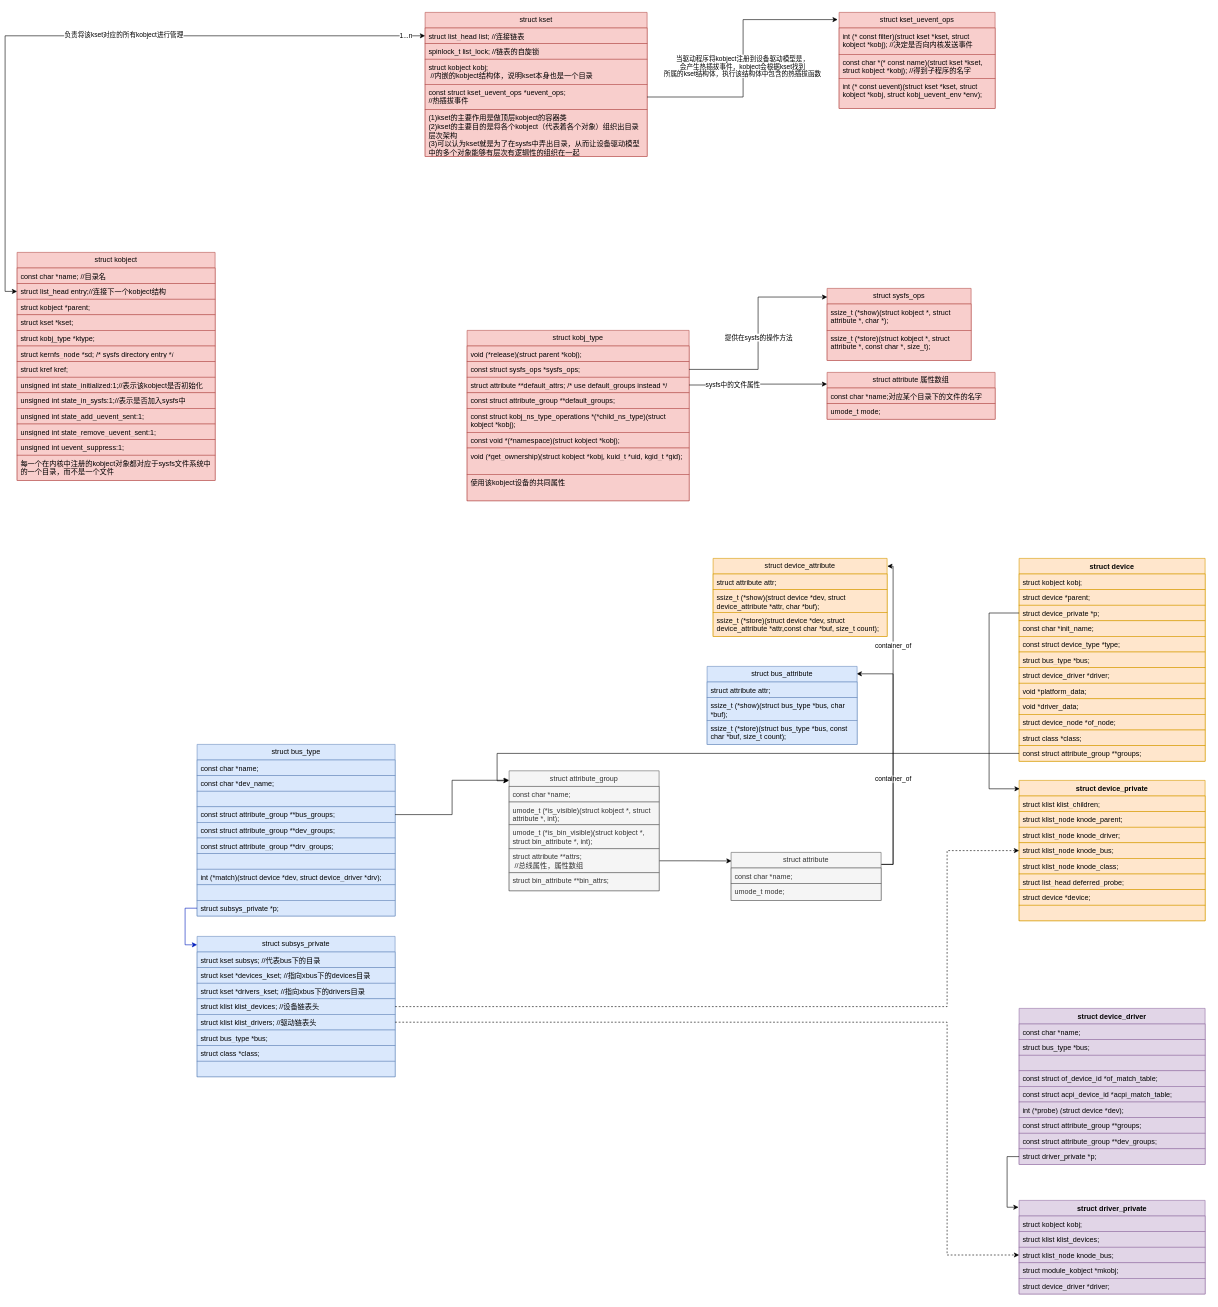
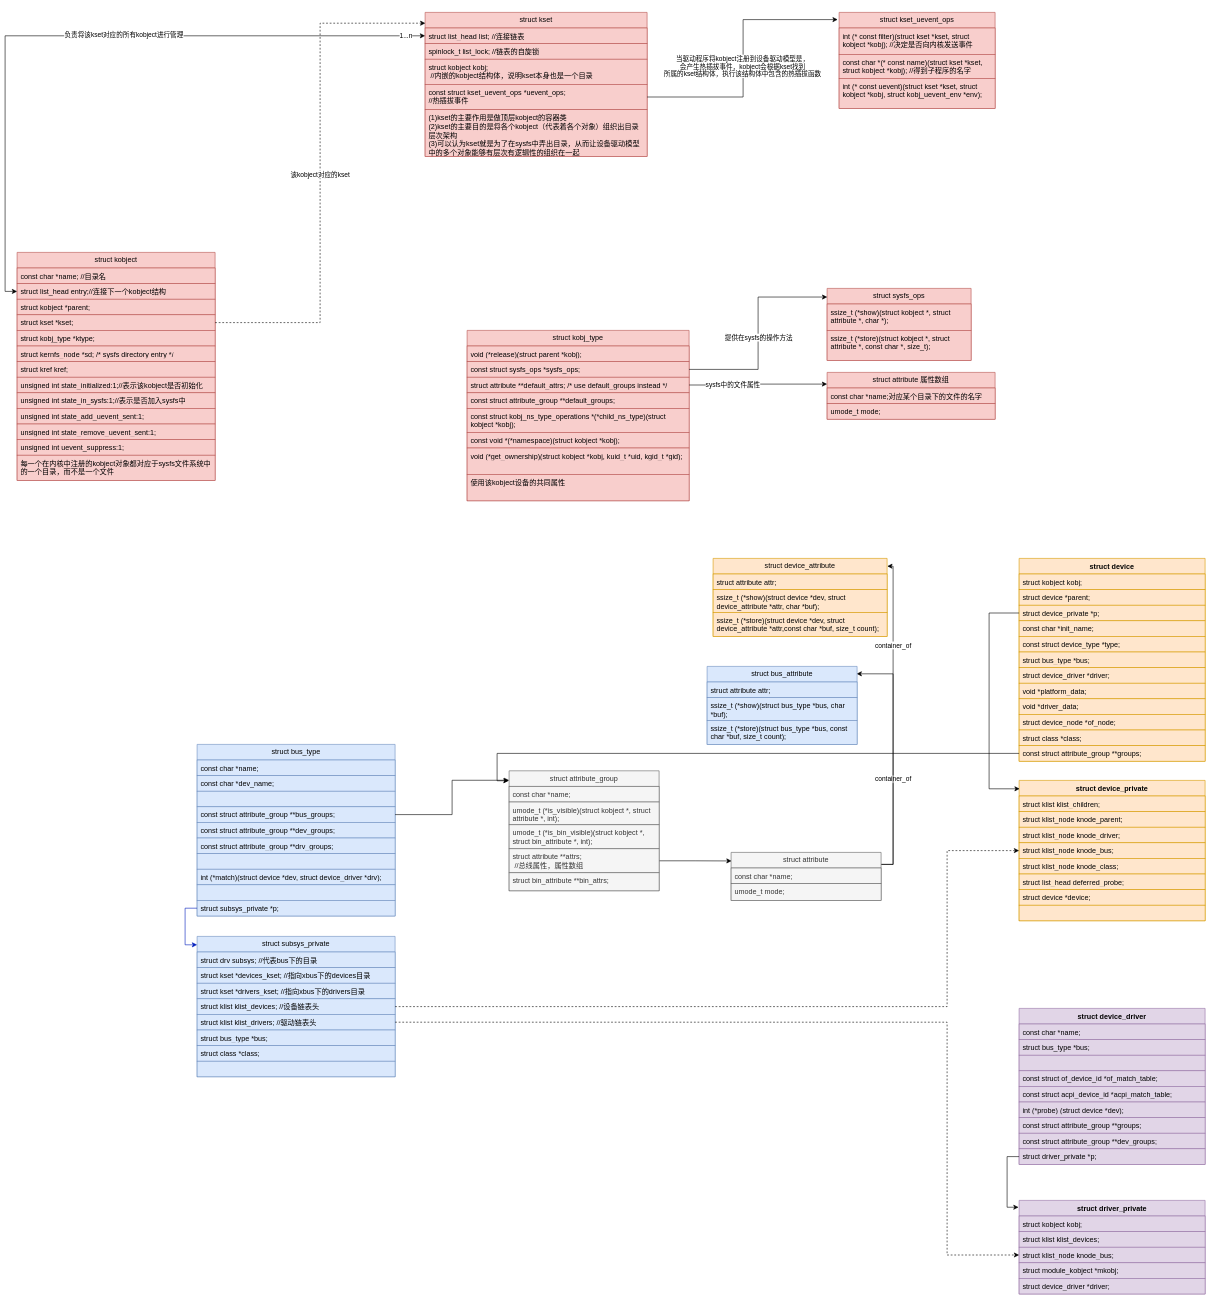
edge "struct kset *kset;" -> "struct kset": added, label "该kobject对应的kset"
node "struct kset subsys; //代表bus下的目录": label "struct kset subsys; //代表bus下的目录" -> "struct drv subsys; //代表bus下的目录"
